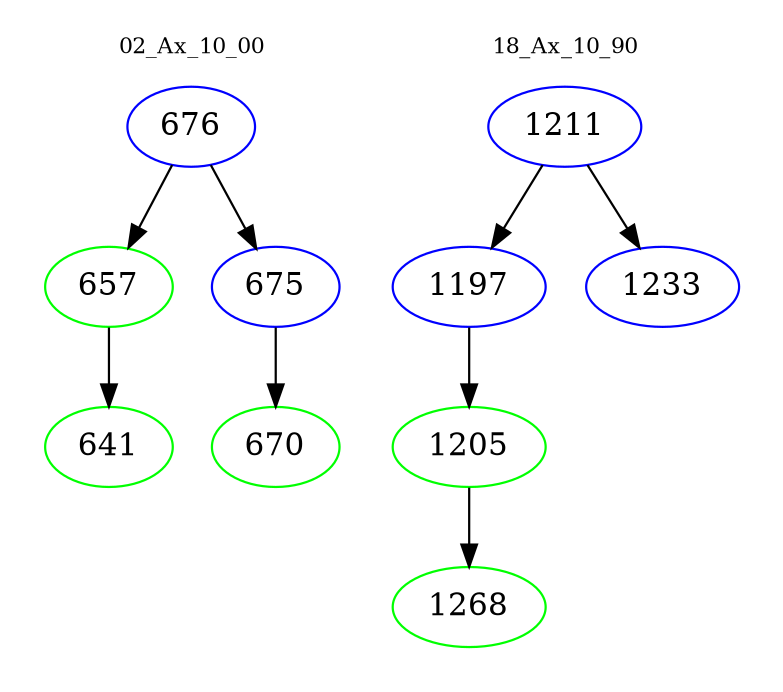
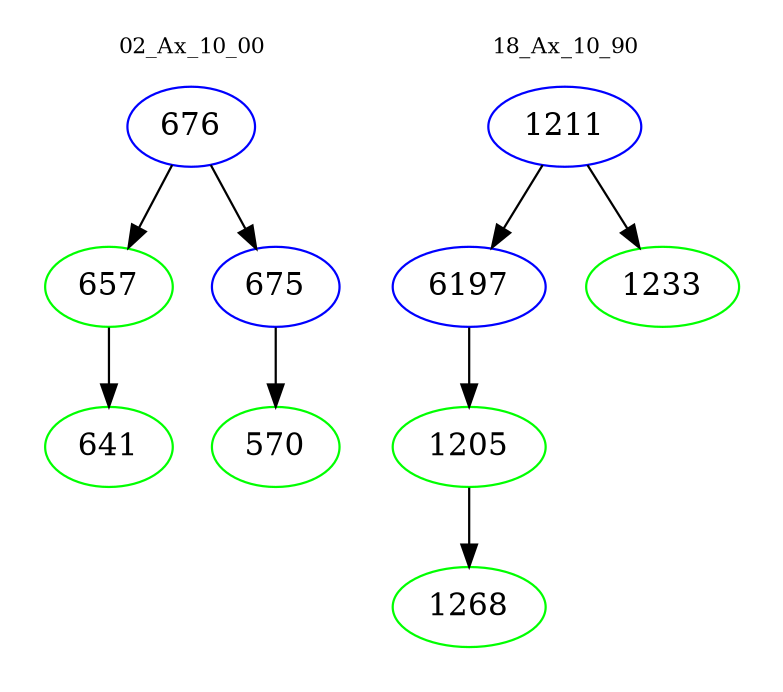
node "1197": label "1197" -> "6197"
node "1233": color blue -> green
node "670": label "670" -> "570"
